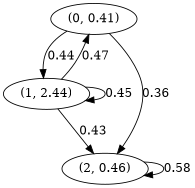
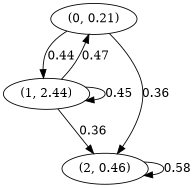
node "(0, 0.41)": label "(0, 0.41)" -> "(0, 0.21)"
edge "(1, 2.44)" -> "(2, 0.46)": label "0.43" -> "0.36"
